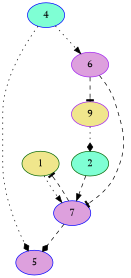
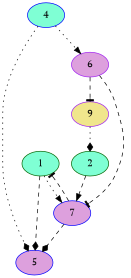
node "1": fillcolor khaki -> aquamarine
edge "1" -> "5": added
